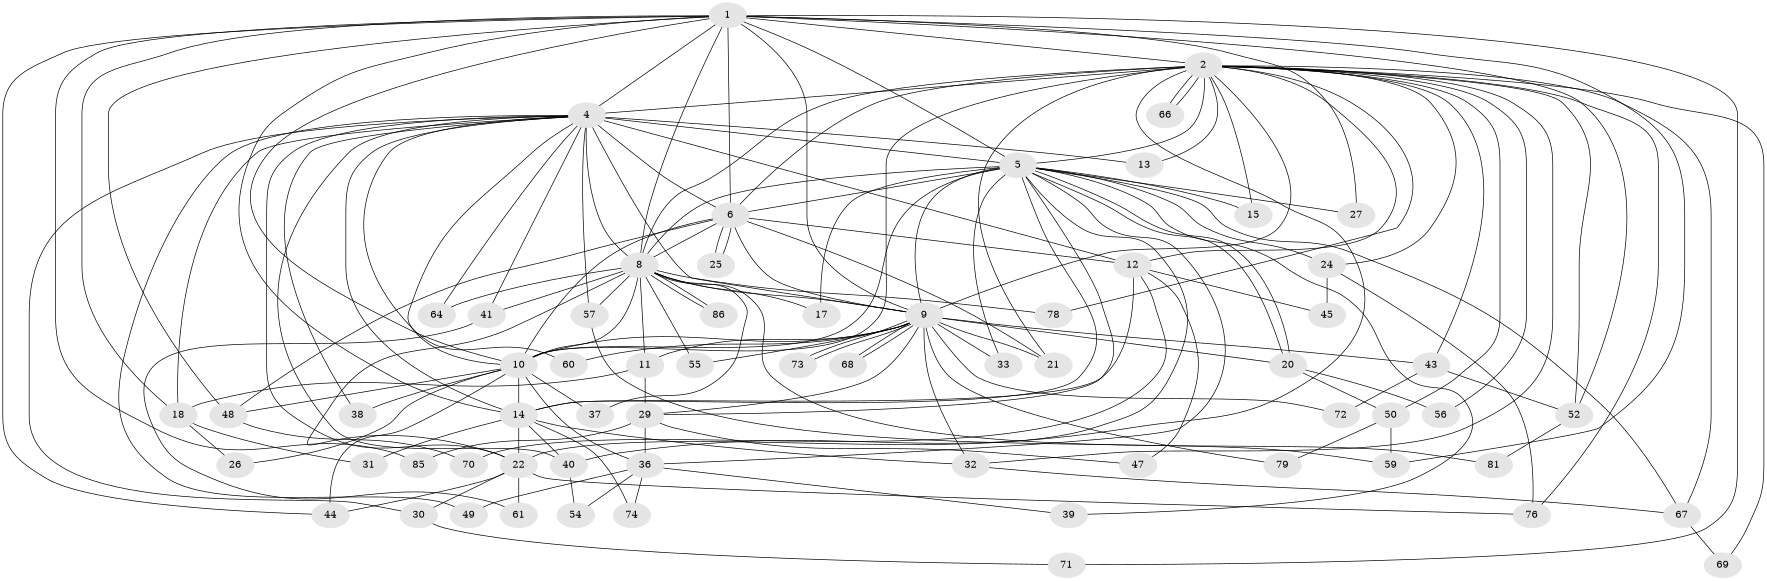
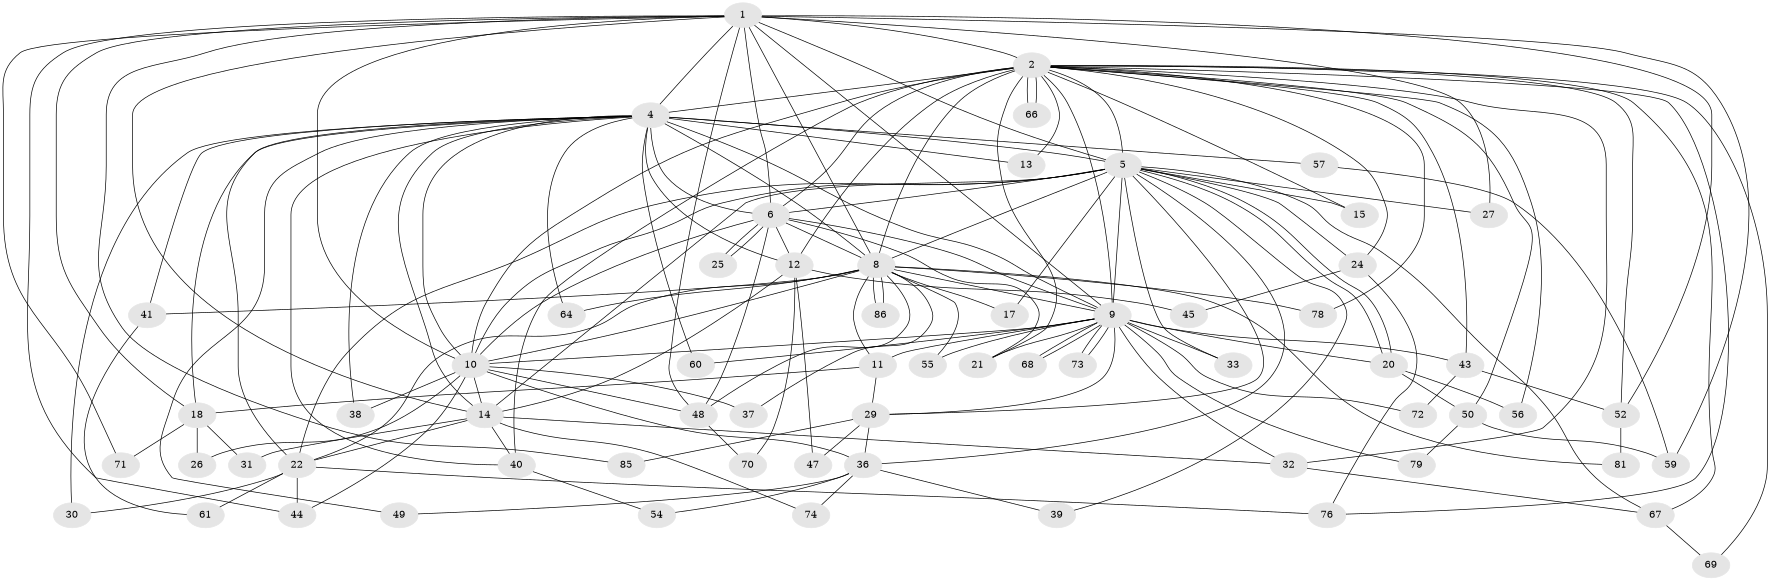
edge "8" -- "57": now "8" -- "48"
edge "30" -- "71": now "18" -- "71"
